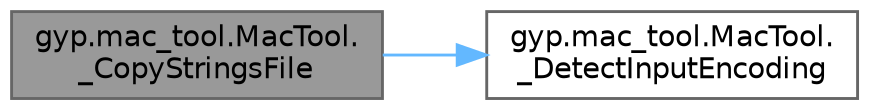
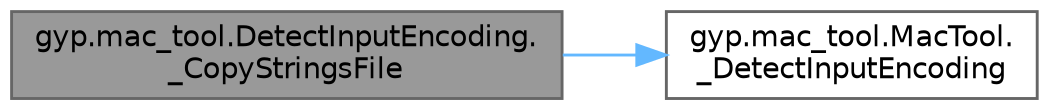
node "gyp.mac_tool.MacTool. _CopyStringsFile": label "gyp.mac_tool.MacTool. _CopyStringsFile" -> "gyp.mac_tool.DetectInputEncoding. _CopyStringsFile"
